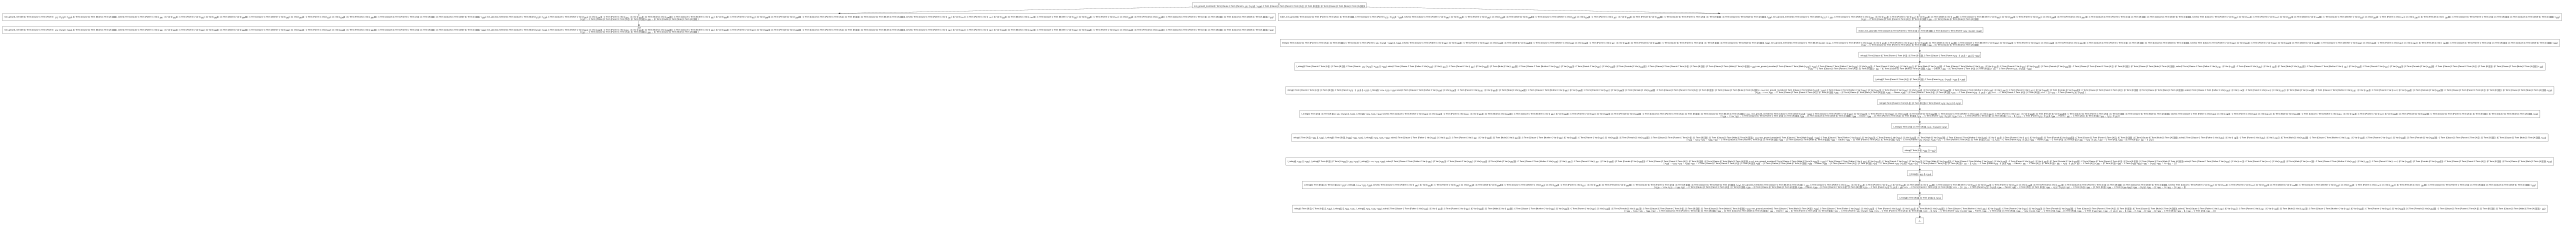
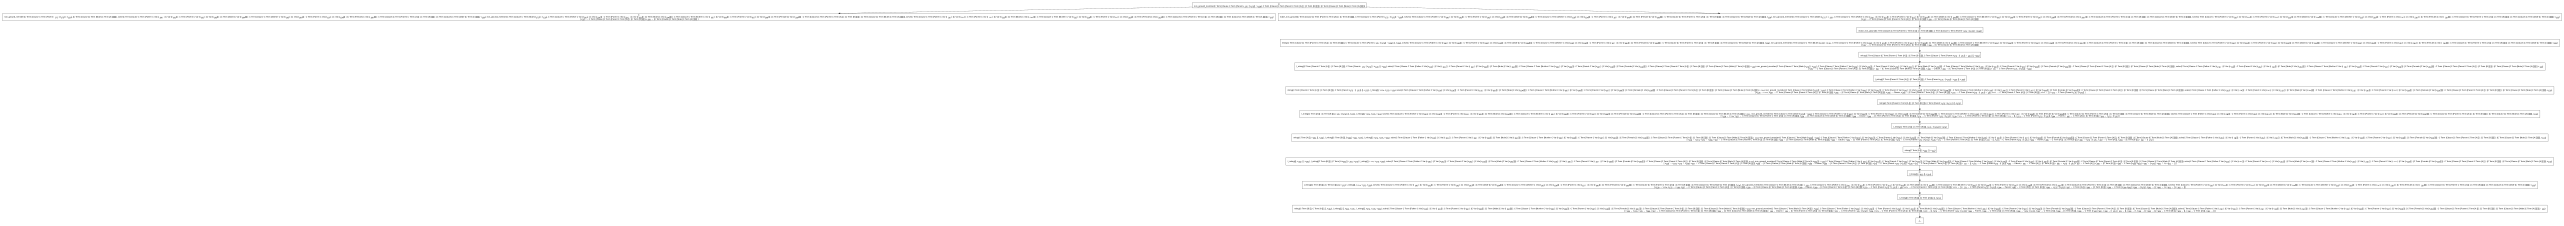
node "Leaf": removed
